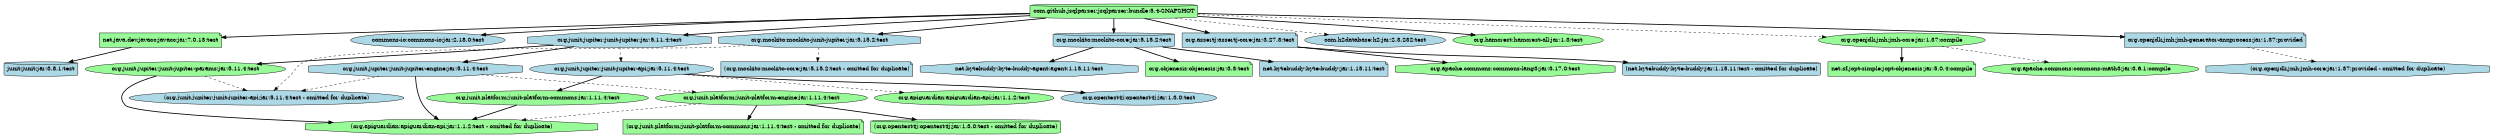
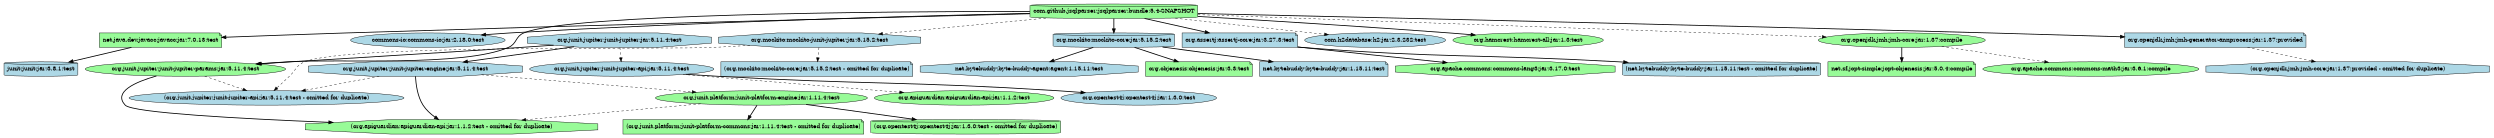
edge "com.github.jsqlparser:jsqlparser:bundle:5.4-SNAPSHOT" -> "org.junit.jupiter:junit-jupiter:jar:5.11.4:test": now "com.github.jsqlparser:jsqlparser:bundle:5.4-SNAPSHOT" -> "org.junit.jupiter:junit-jupiter-params:jar:5.11.4:test"
edge "com.github.jsqlparser:jsqlparser:bundle:5.4-SNAPSHOT" -> "org.mockito:mockito-junit-jupiter:jar:5.15.2:test": style bold -> dashed
node "org.junit.platform:junit-platform-commons:jar:1.11.4:test": removed
